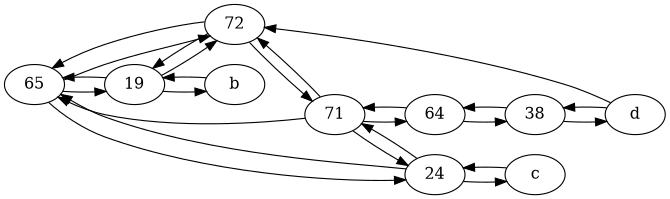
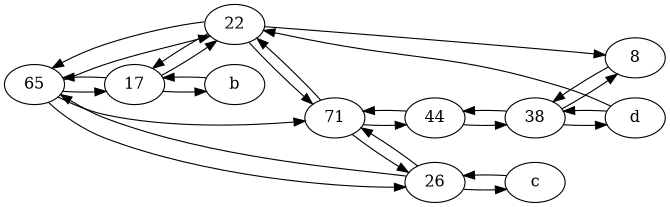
node "72": label "72" -> "22"
node "8": added
node "19": label "19" -> "17"
node "64": label "64" -> "44"
edge "71" -> "65": reversed
node "24": label "24" -> "26"
